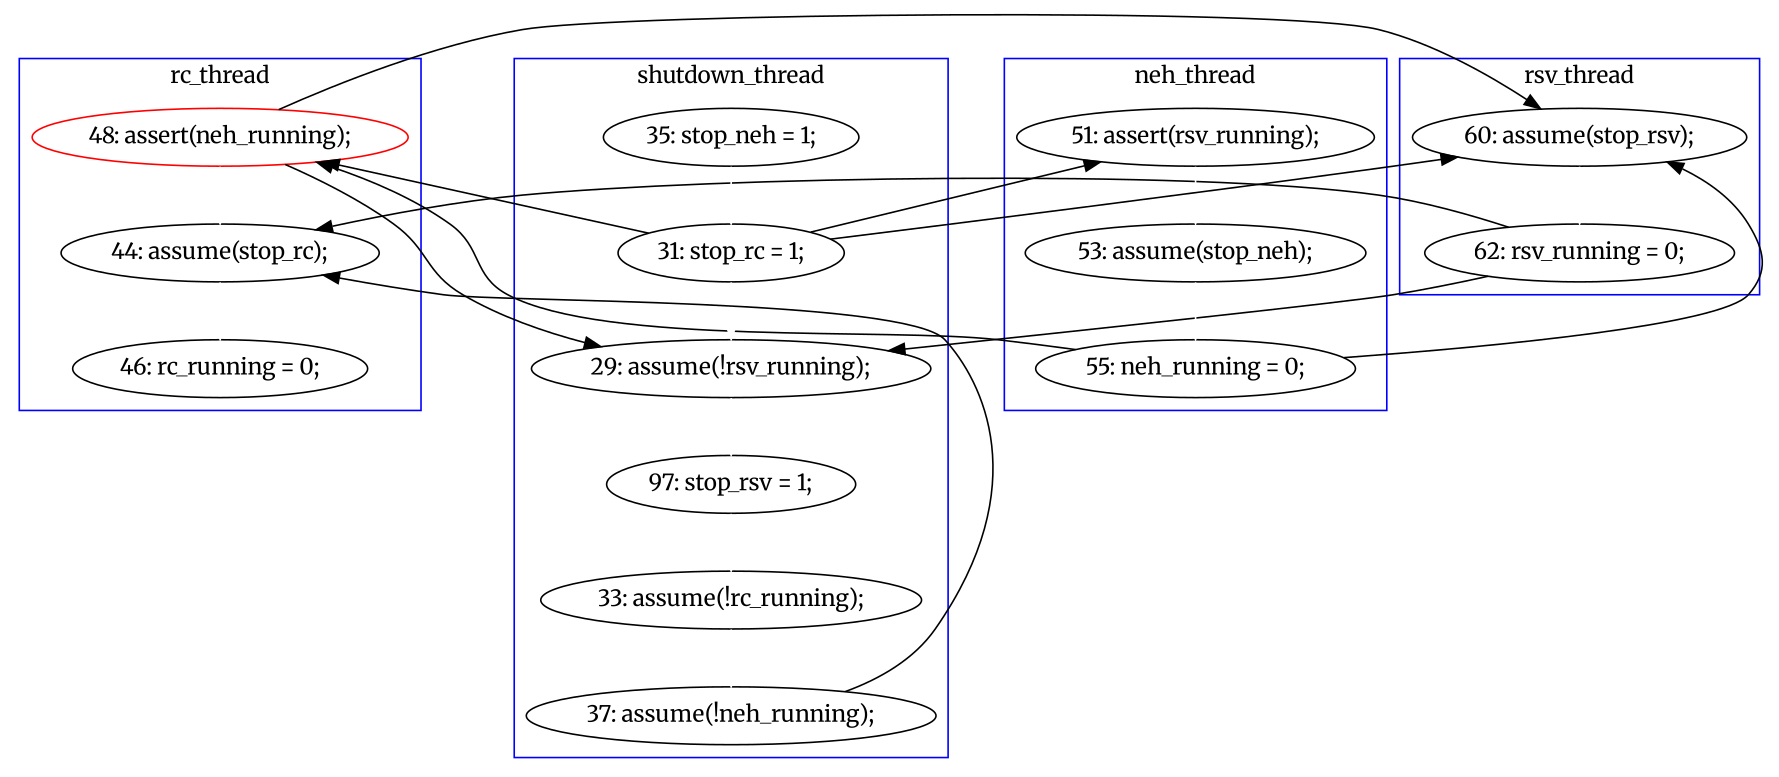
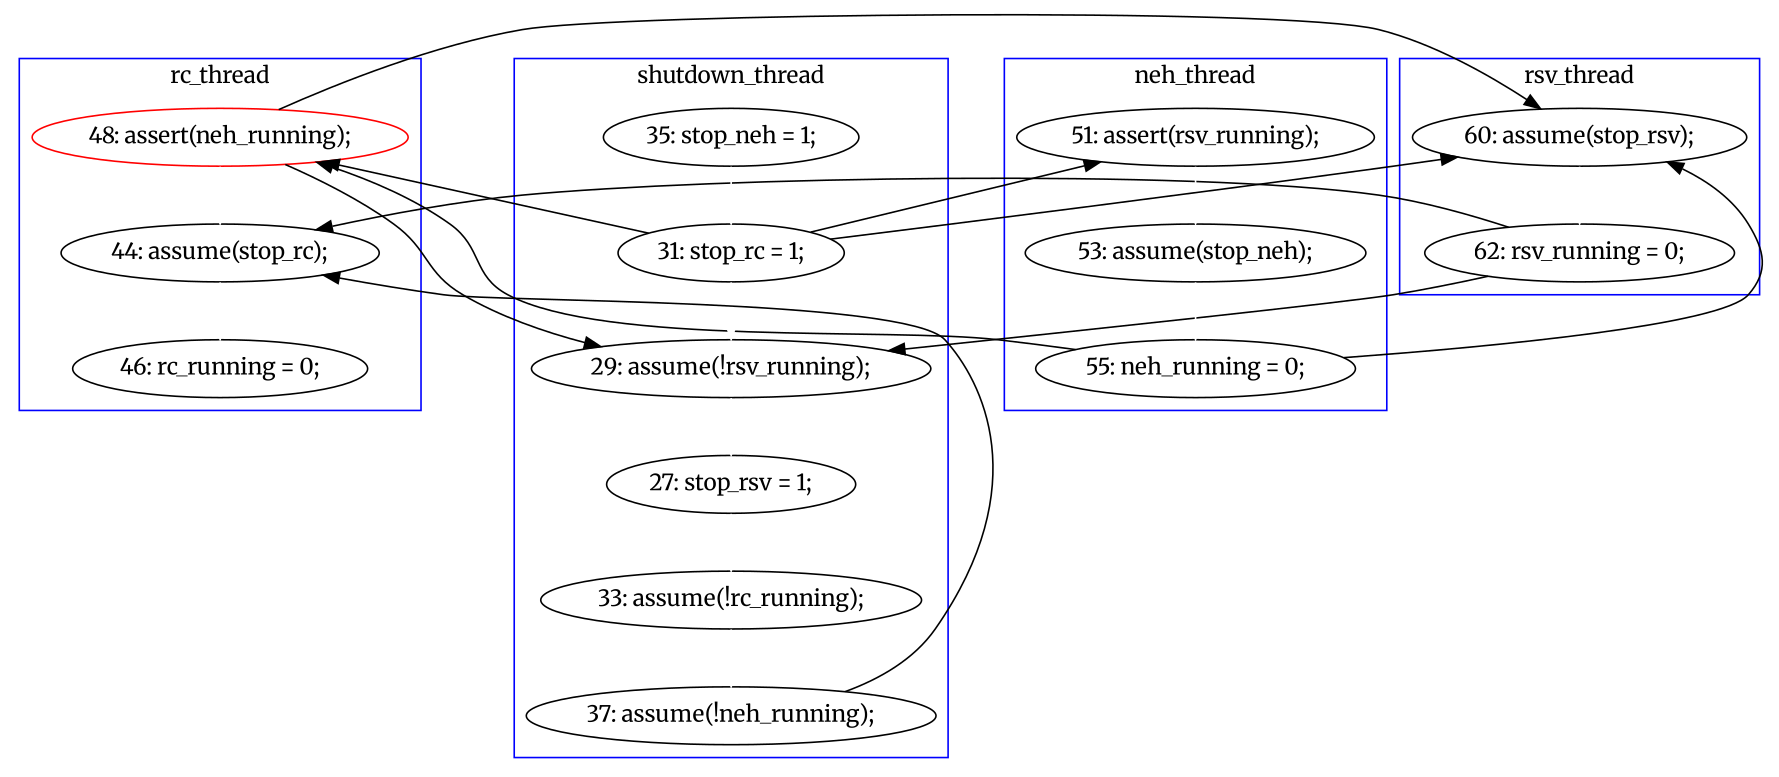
node "97: stop_rsv = 1;": label "97: stop_rsv = 1;" -> "27: stop_rsv = 1;"
